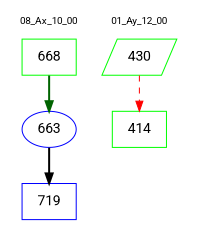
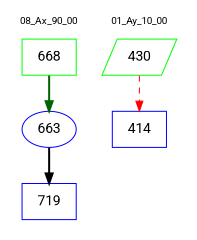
cluster "08_Ax_10_00": label "08_Ax_10_00" -> "08_Ax_90_00"
cluster "01_Ay_12_00": label "01_Ay_12_00" -> "01_Ay_10_00"
node "414": color green -> blue
